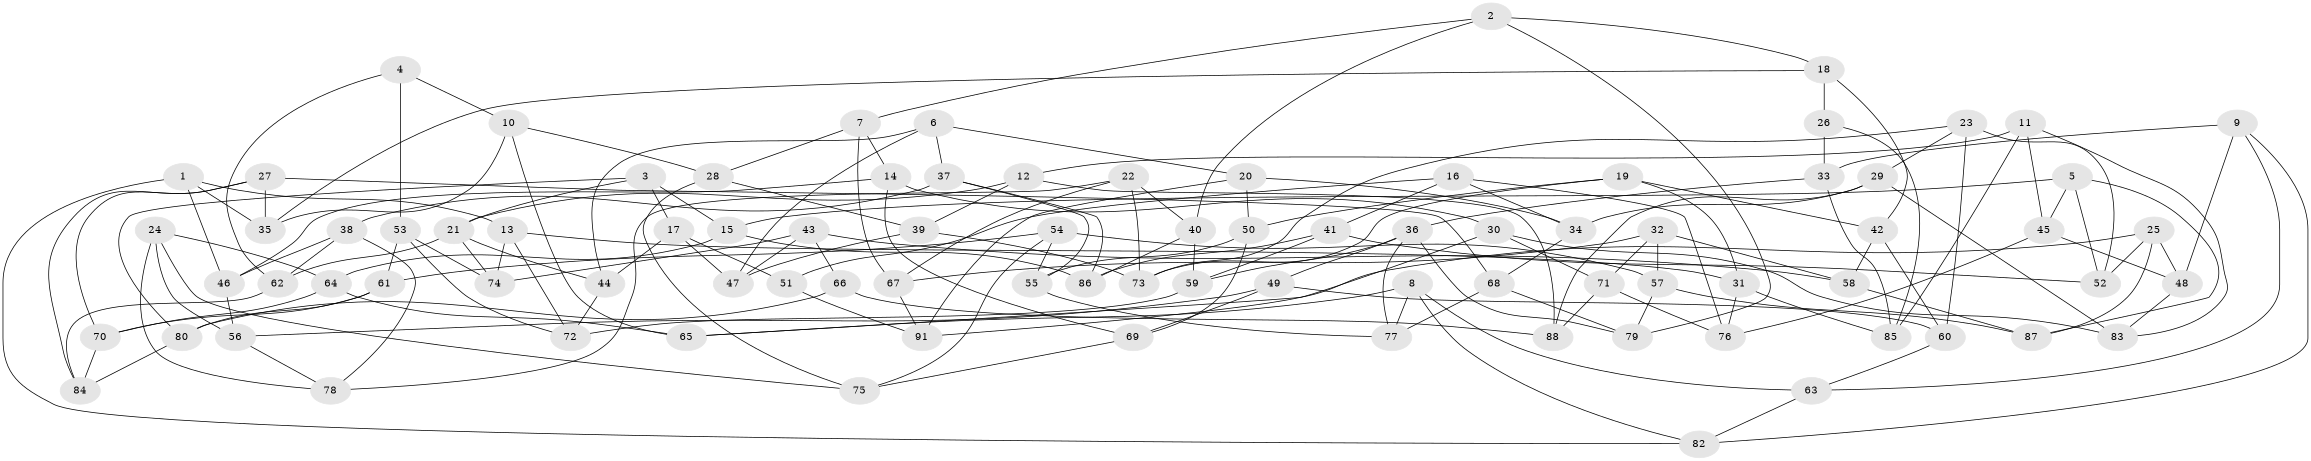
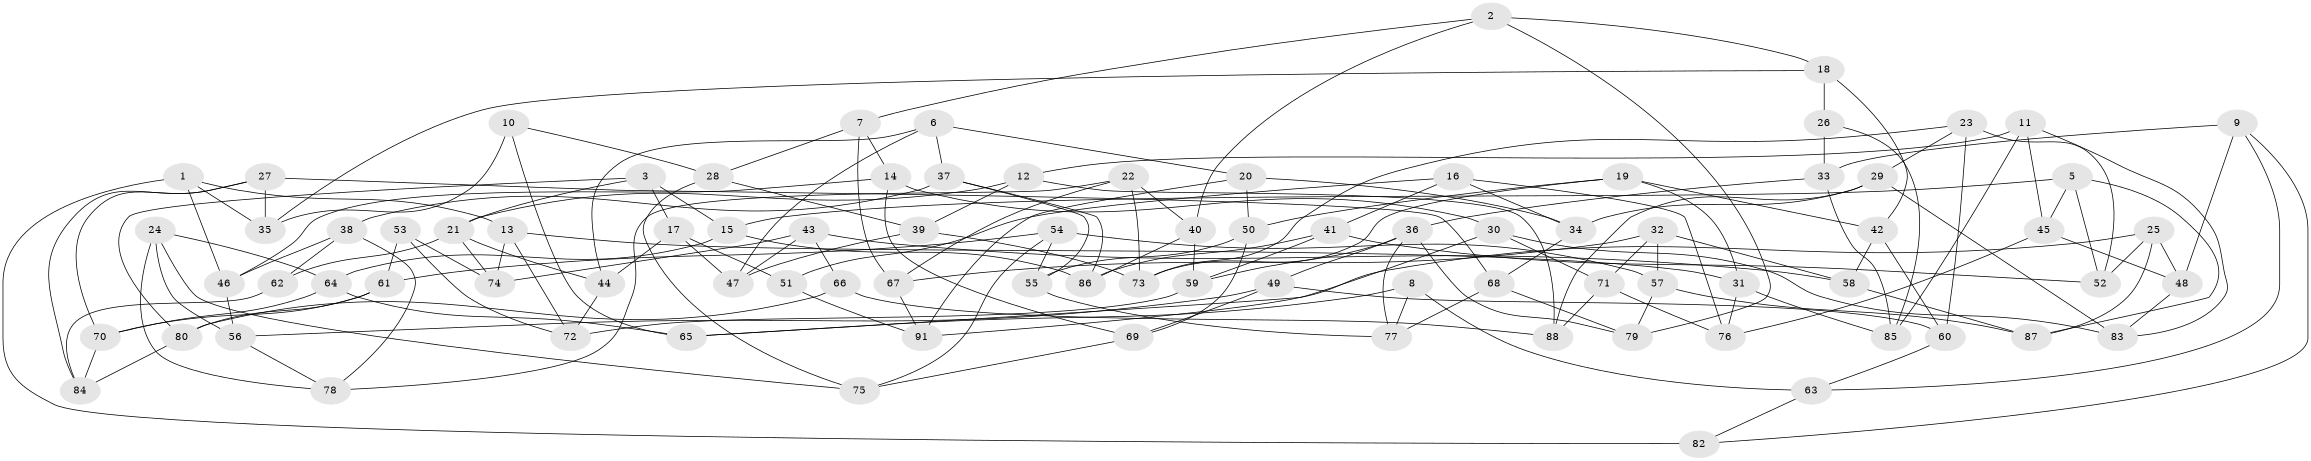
node "4": removed
edge "8" -- "82": removed
